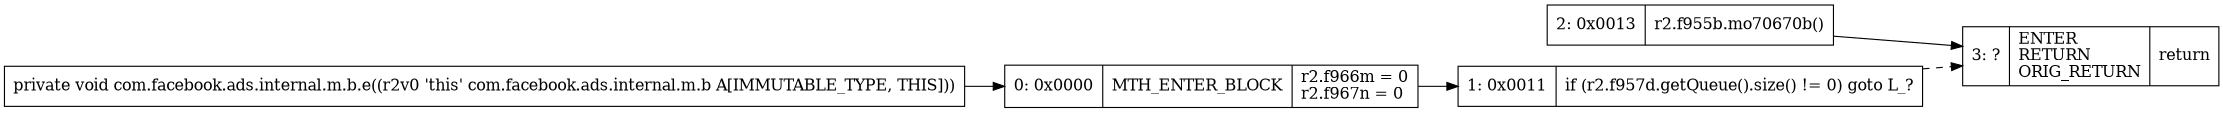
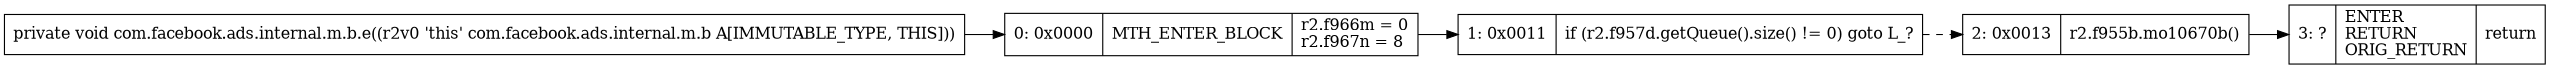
node "2: 0x0013": text "r2.f955b.mo70670b()" -> "r2.f955b.mo10670b()"
edge "1: 0x0011" -> "3: ?": now "1: 0x0011" -> "2: 0x0013"
node "0: 0x0000": text "r2.f967n = 0" -> "r2.f967n = 8"
